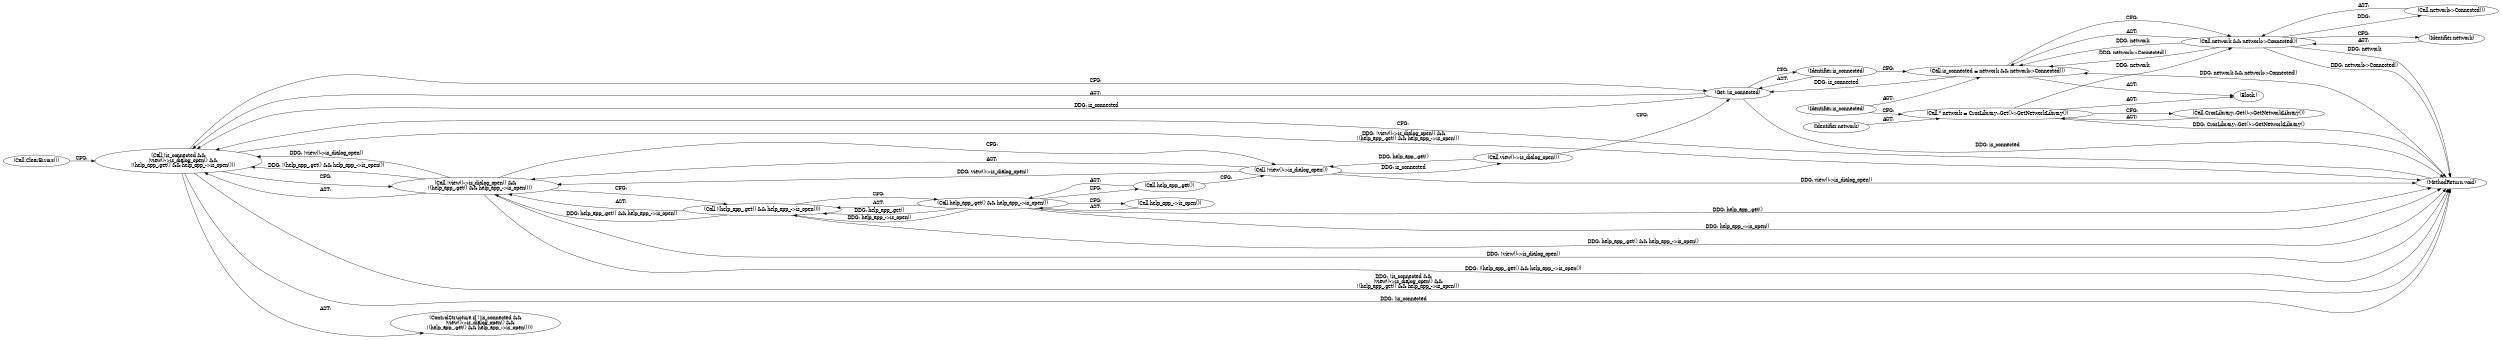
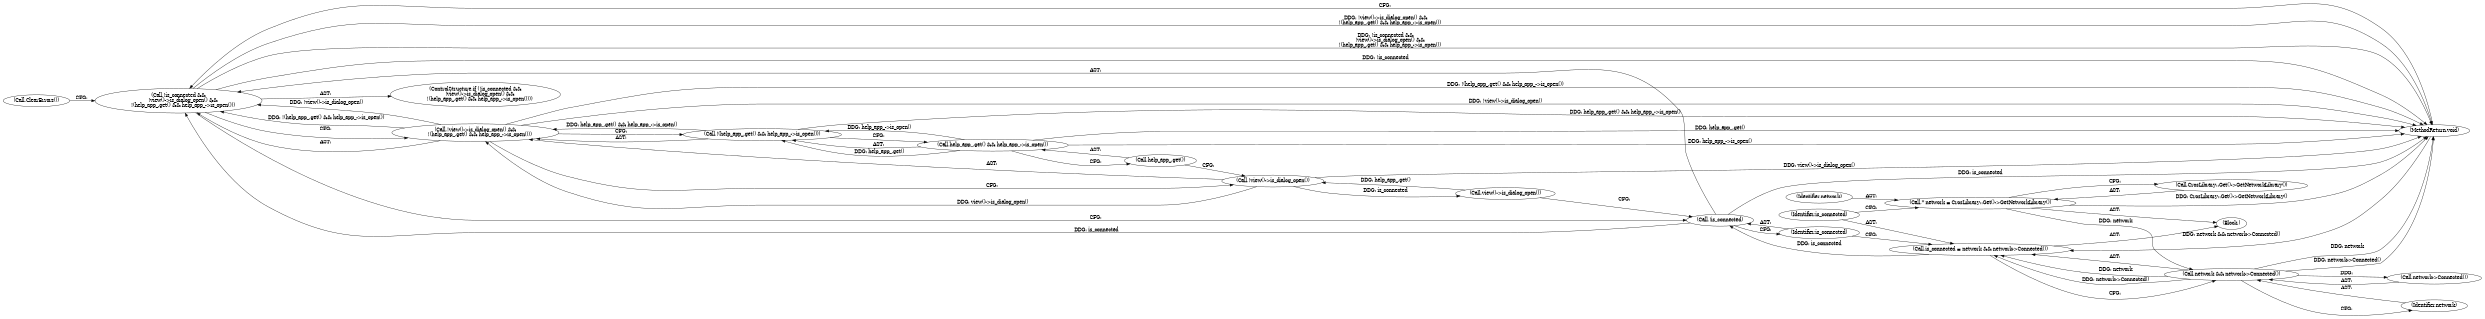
node "(Get,!is_connected)": label "(Get,!is_connected)" -> "(Call,!is_connected)"
node "(Call,help_app_->is_open())": removed
